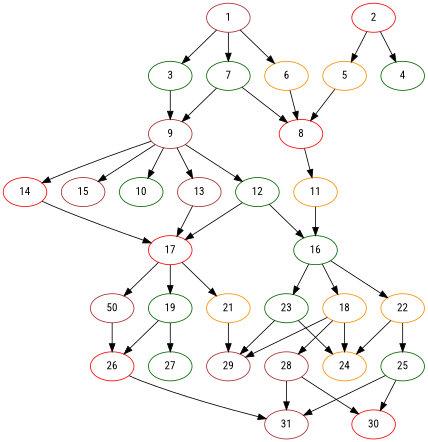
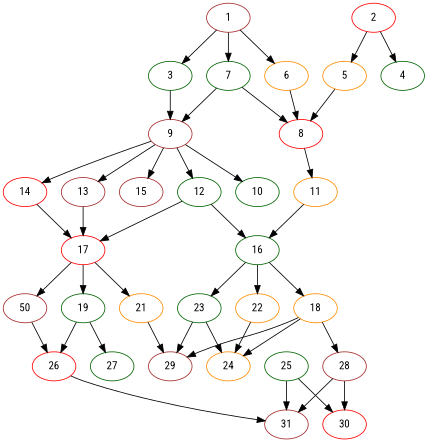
edge "22" -> "25": removed
